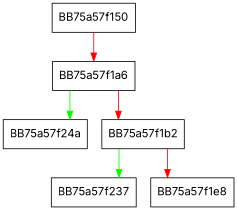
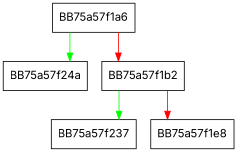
node "BB75a57f150": removed
